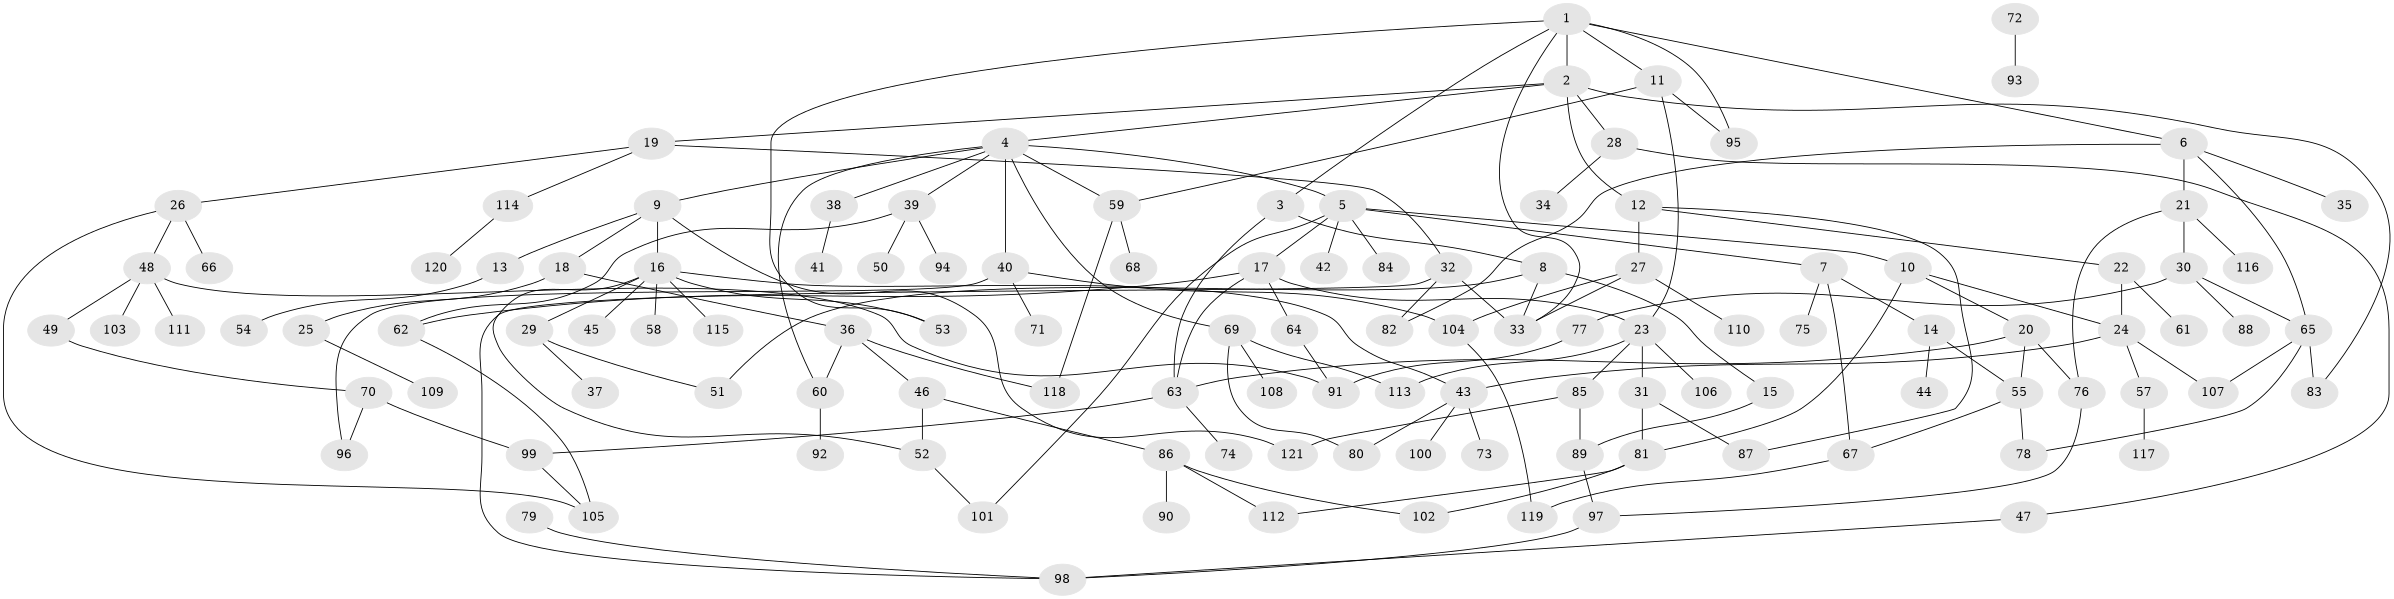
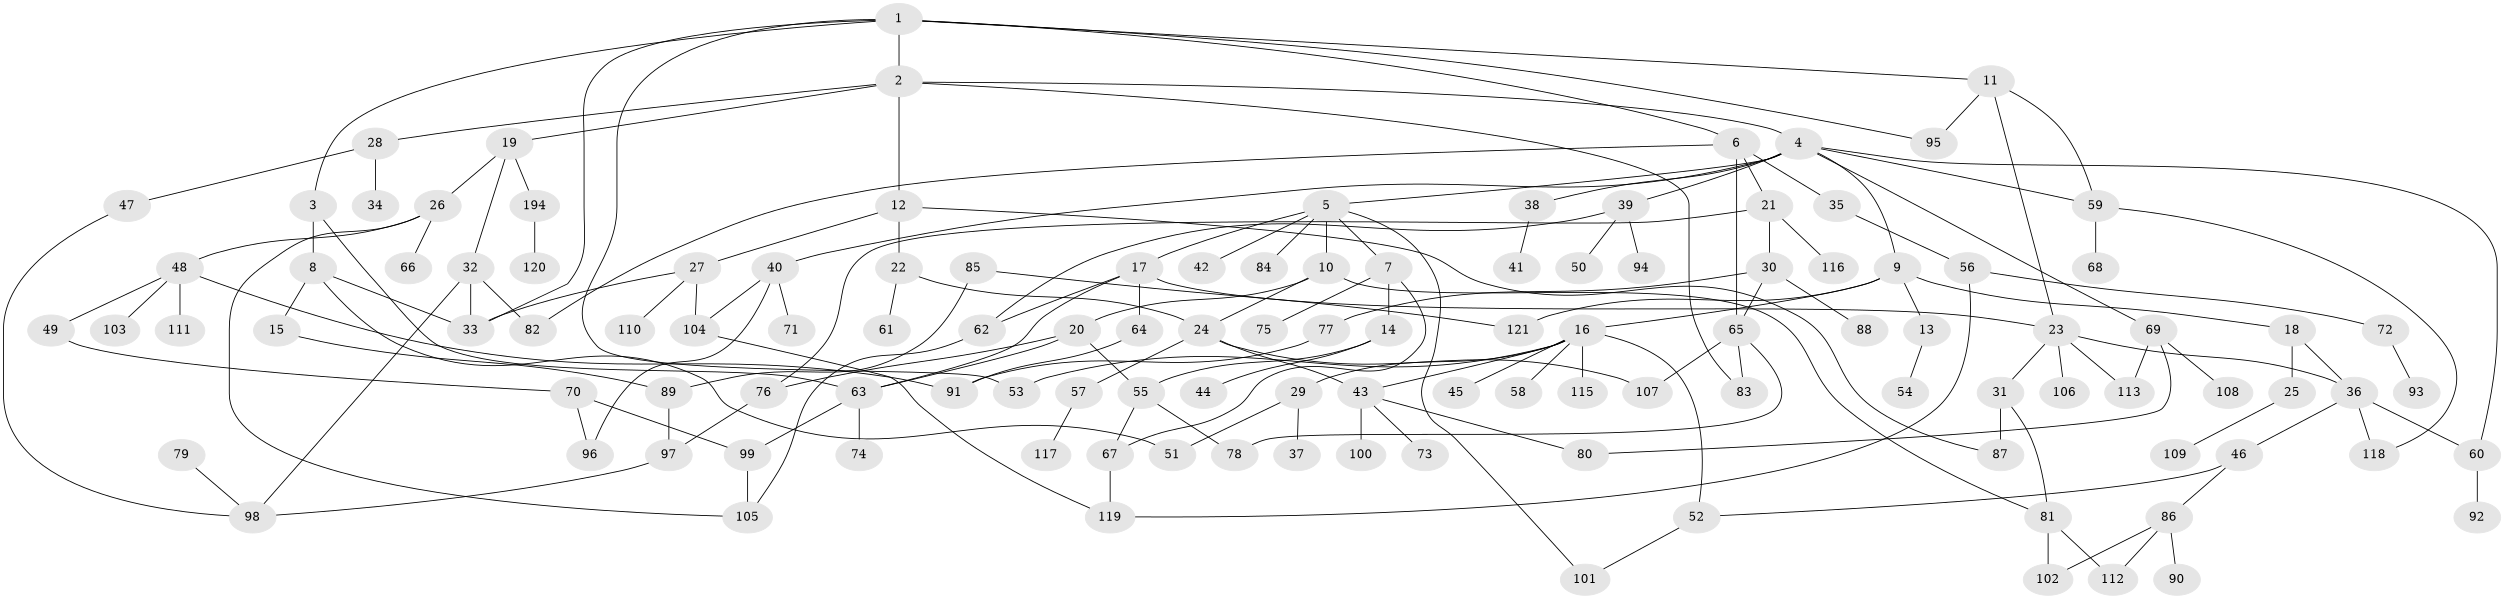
node "114": label "114" -> "194"
node "56": added
edge "23" -- "85": now "23" -- "36"
